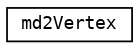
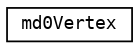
node "md2Vertex": label "md2Vertex" -> "md0Vertex"
